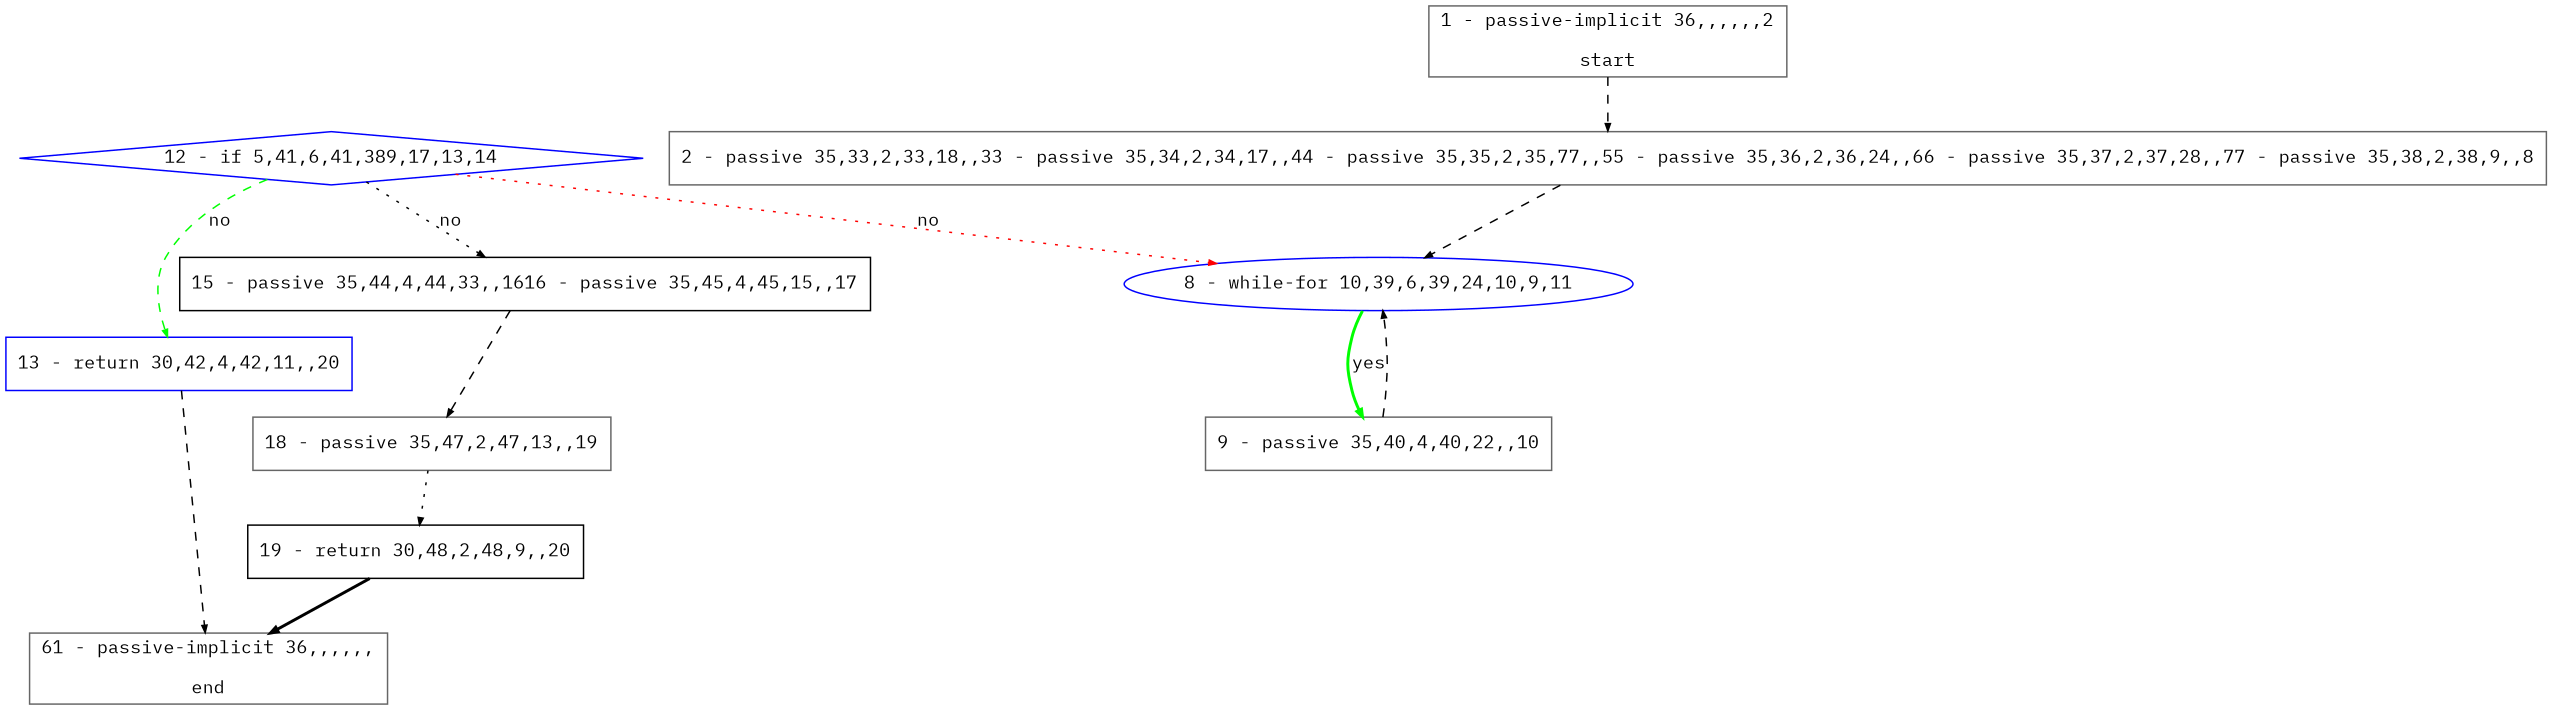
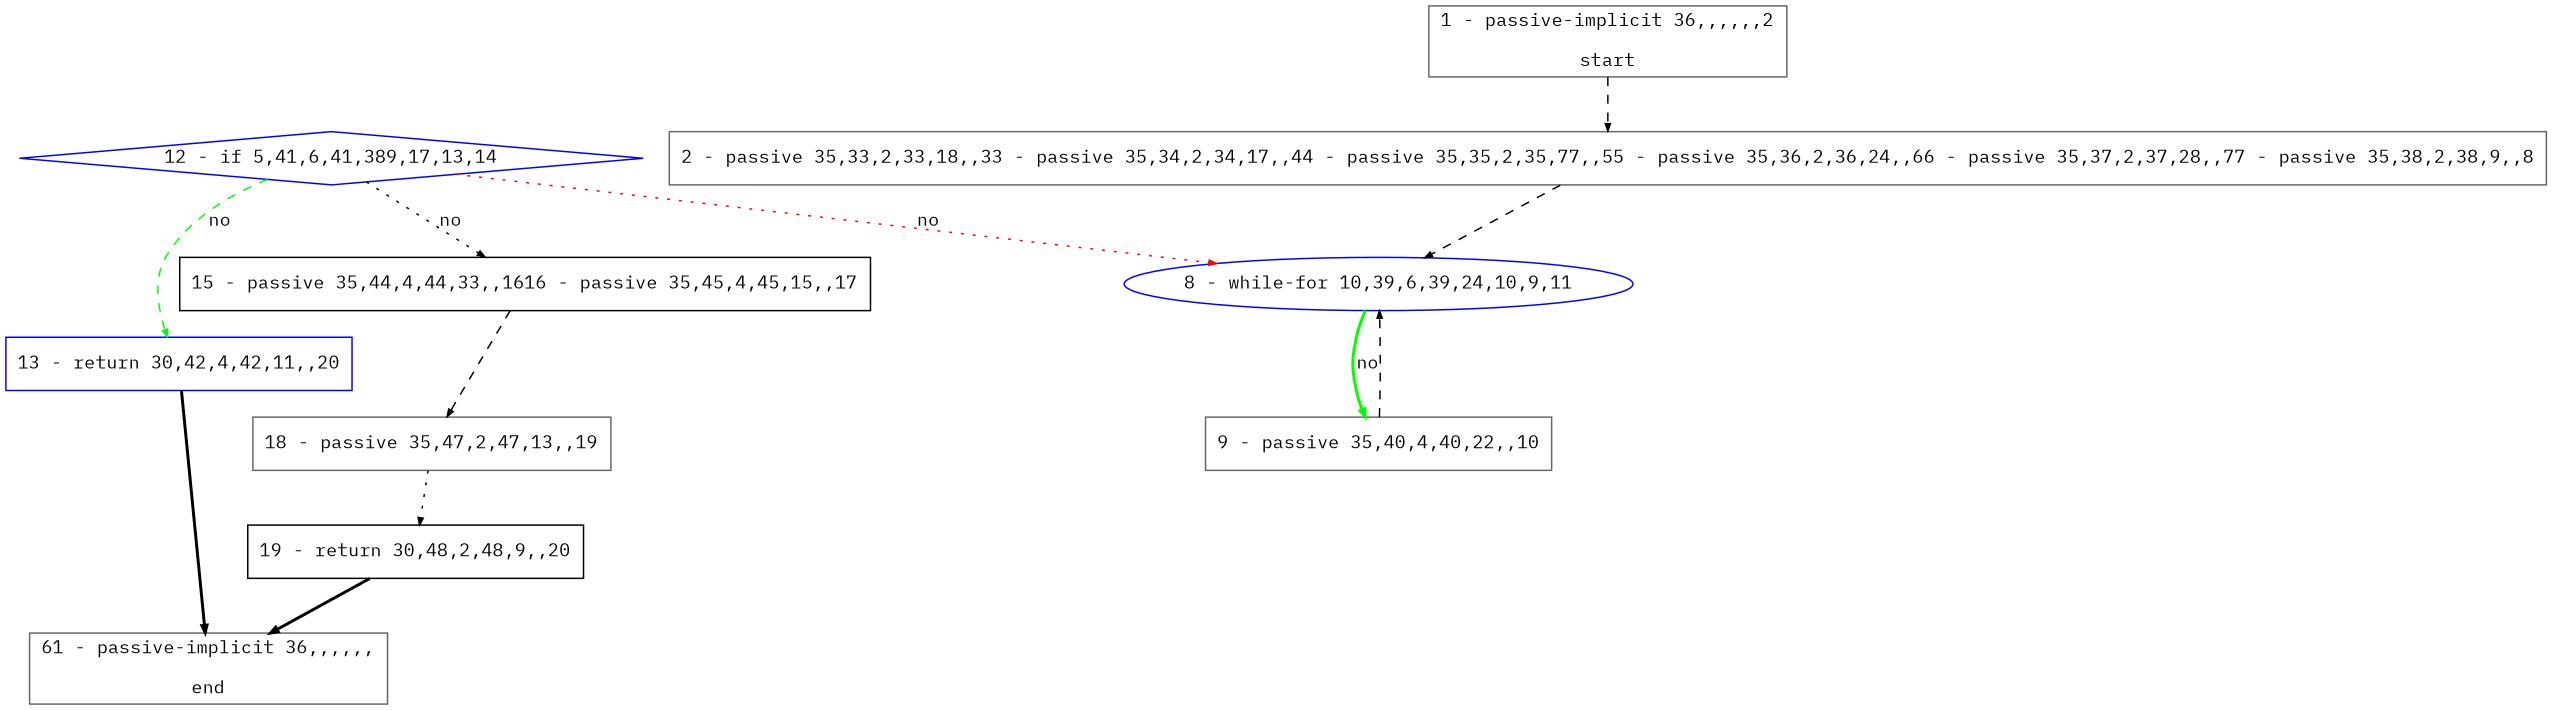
edge "8 - while-for 10,39,6,39,24,10,9,11" -> "9 - passive 35,40,4,40,22,,10": label "yes" -> "no"
edge "13 - return 30,42,4,42,11,,20" -> "61 - passive-implicit 36,,,,,, end": style dashed -> bold
